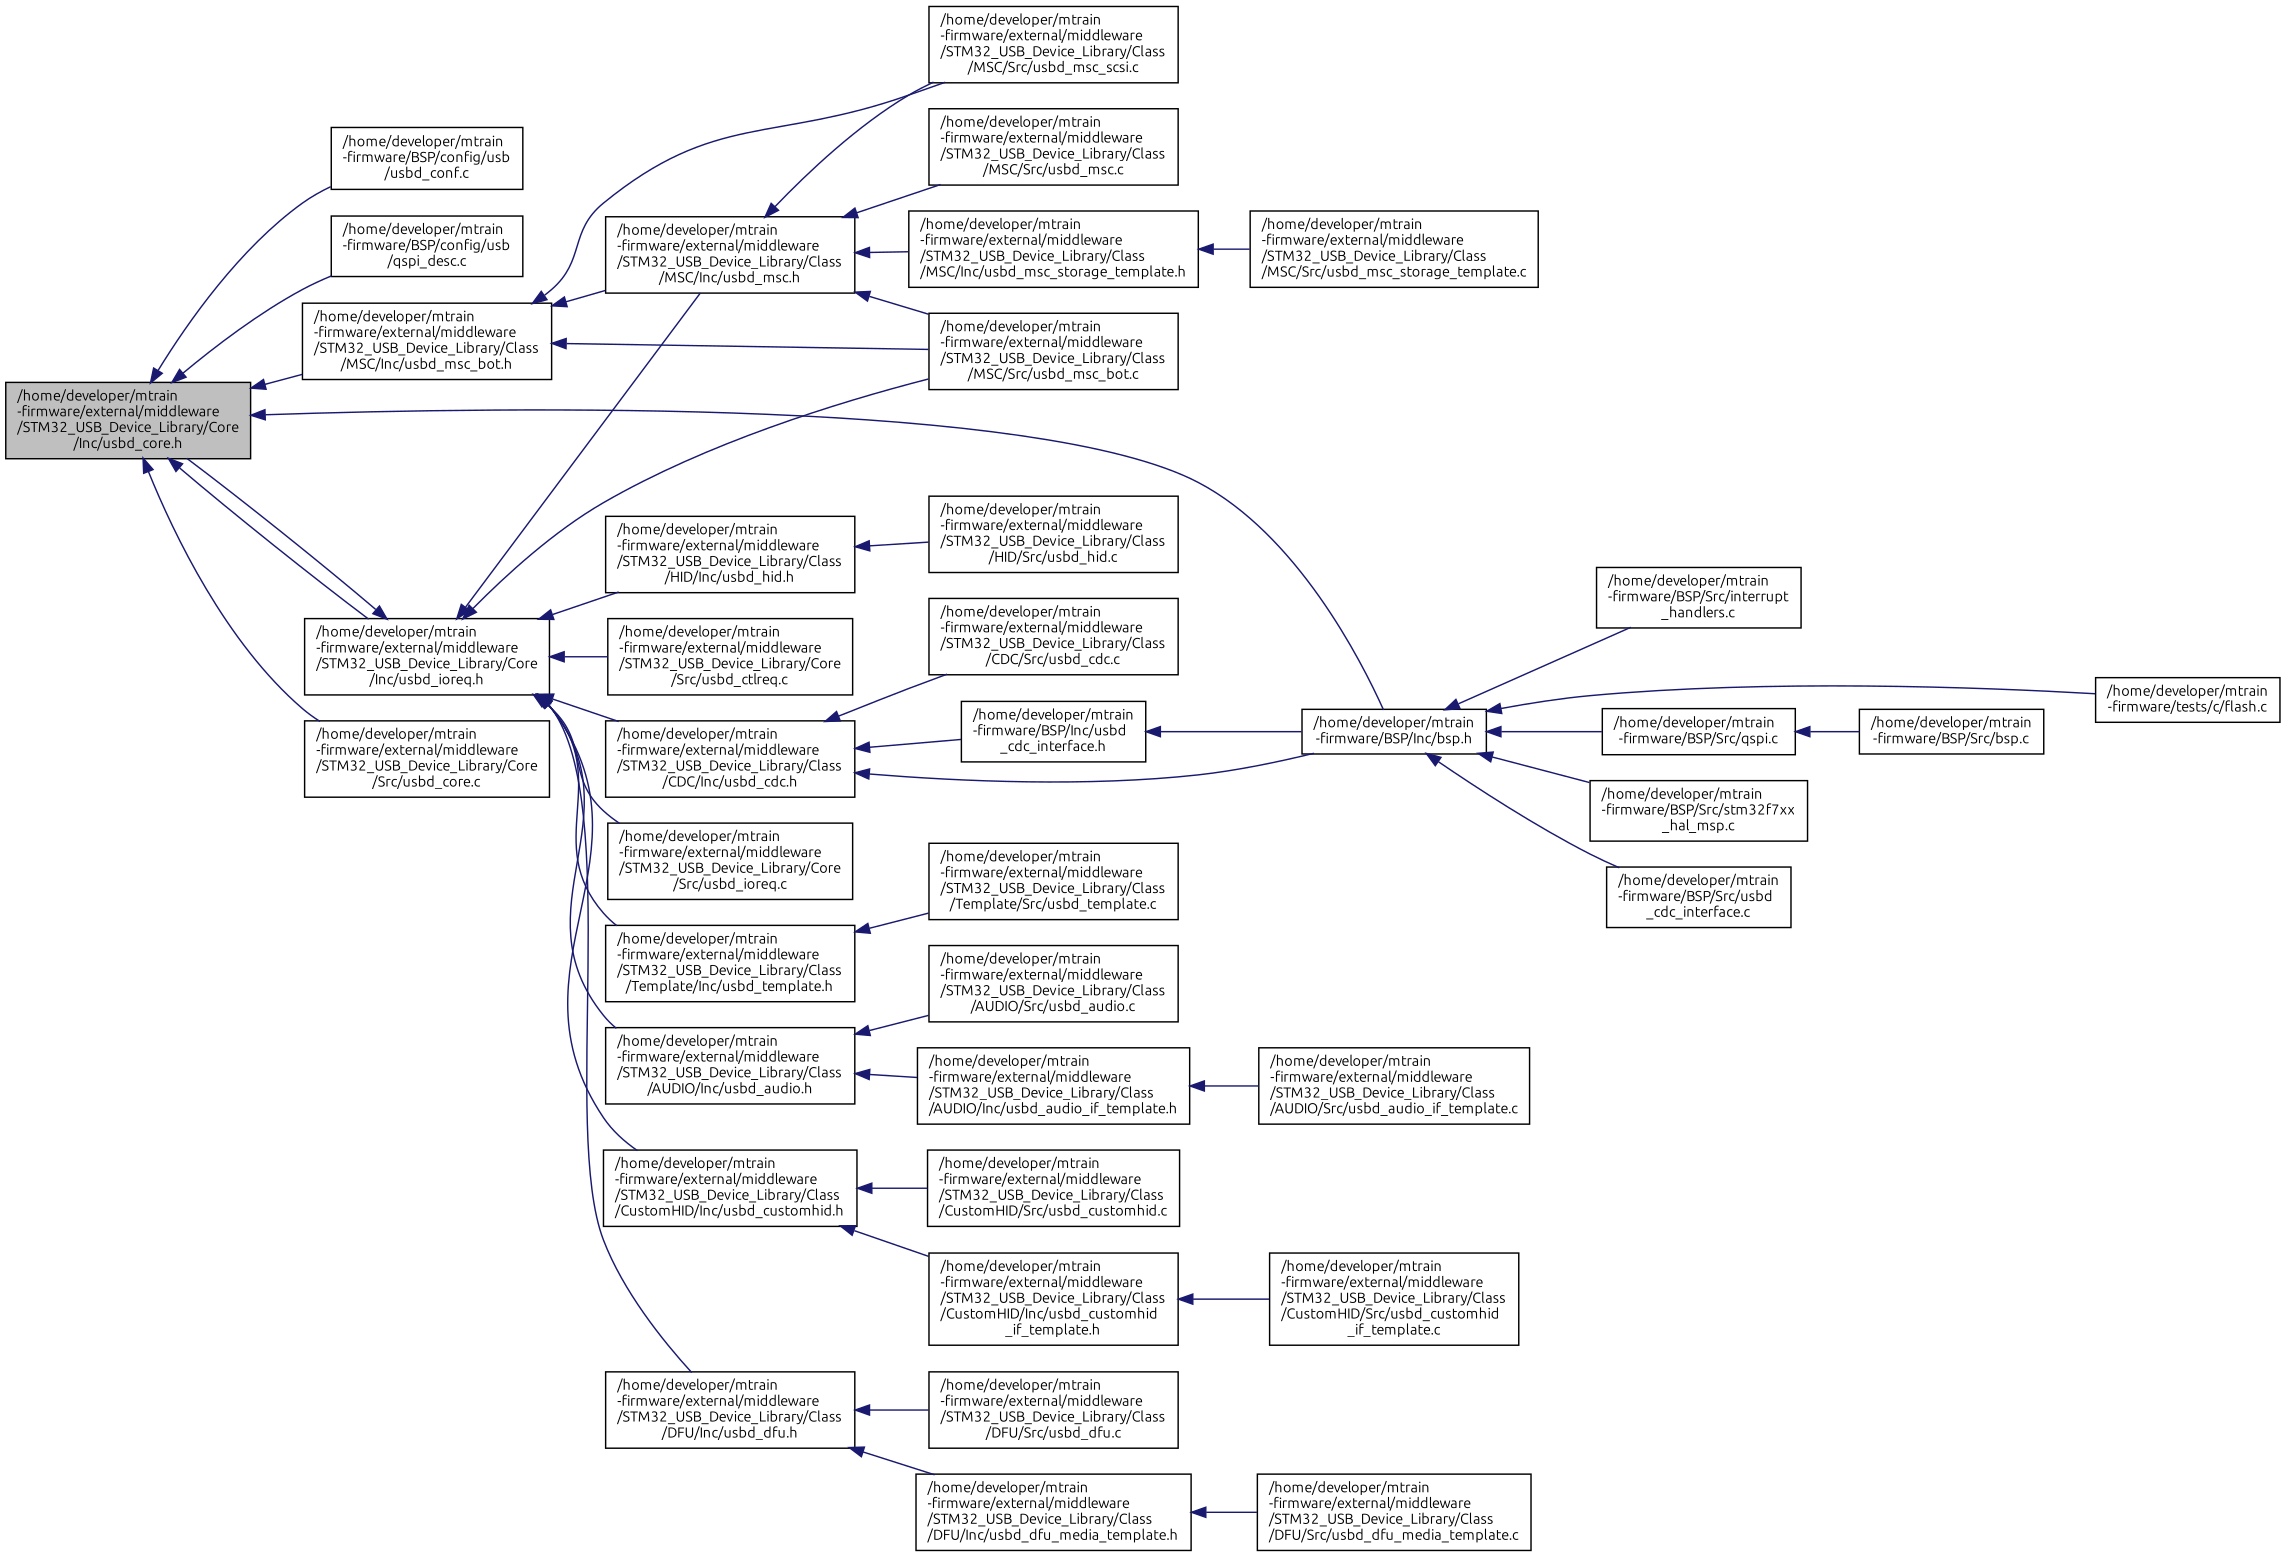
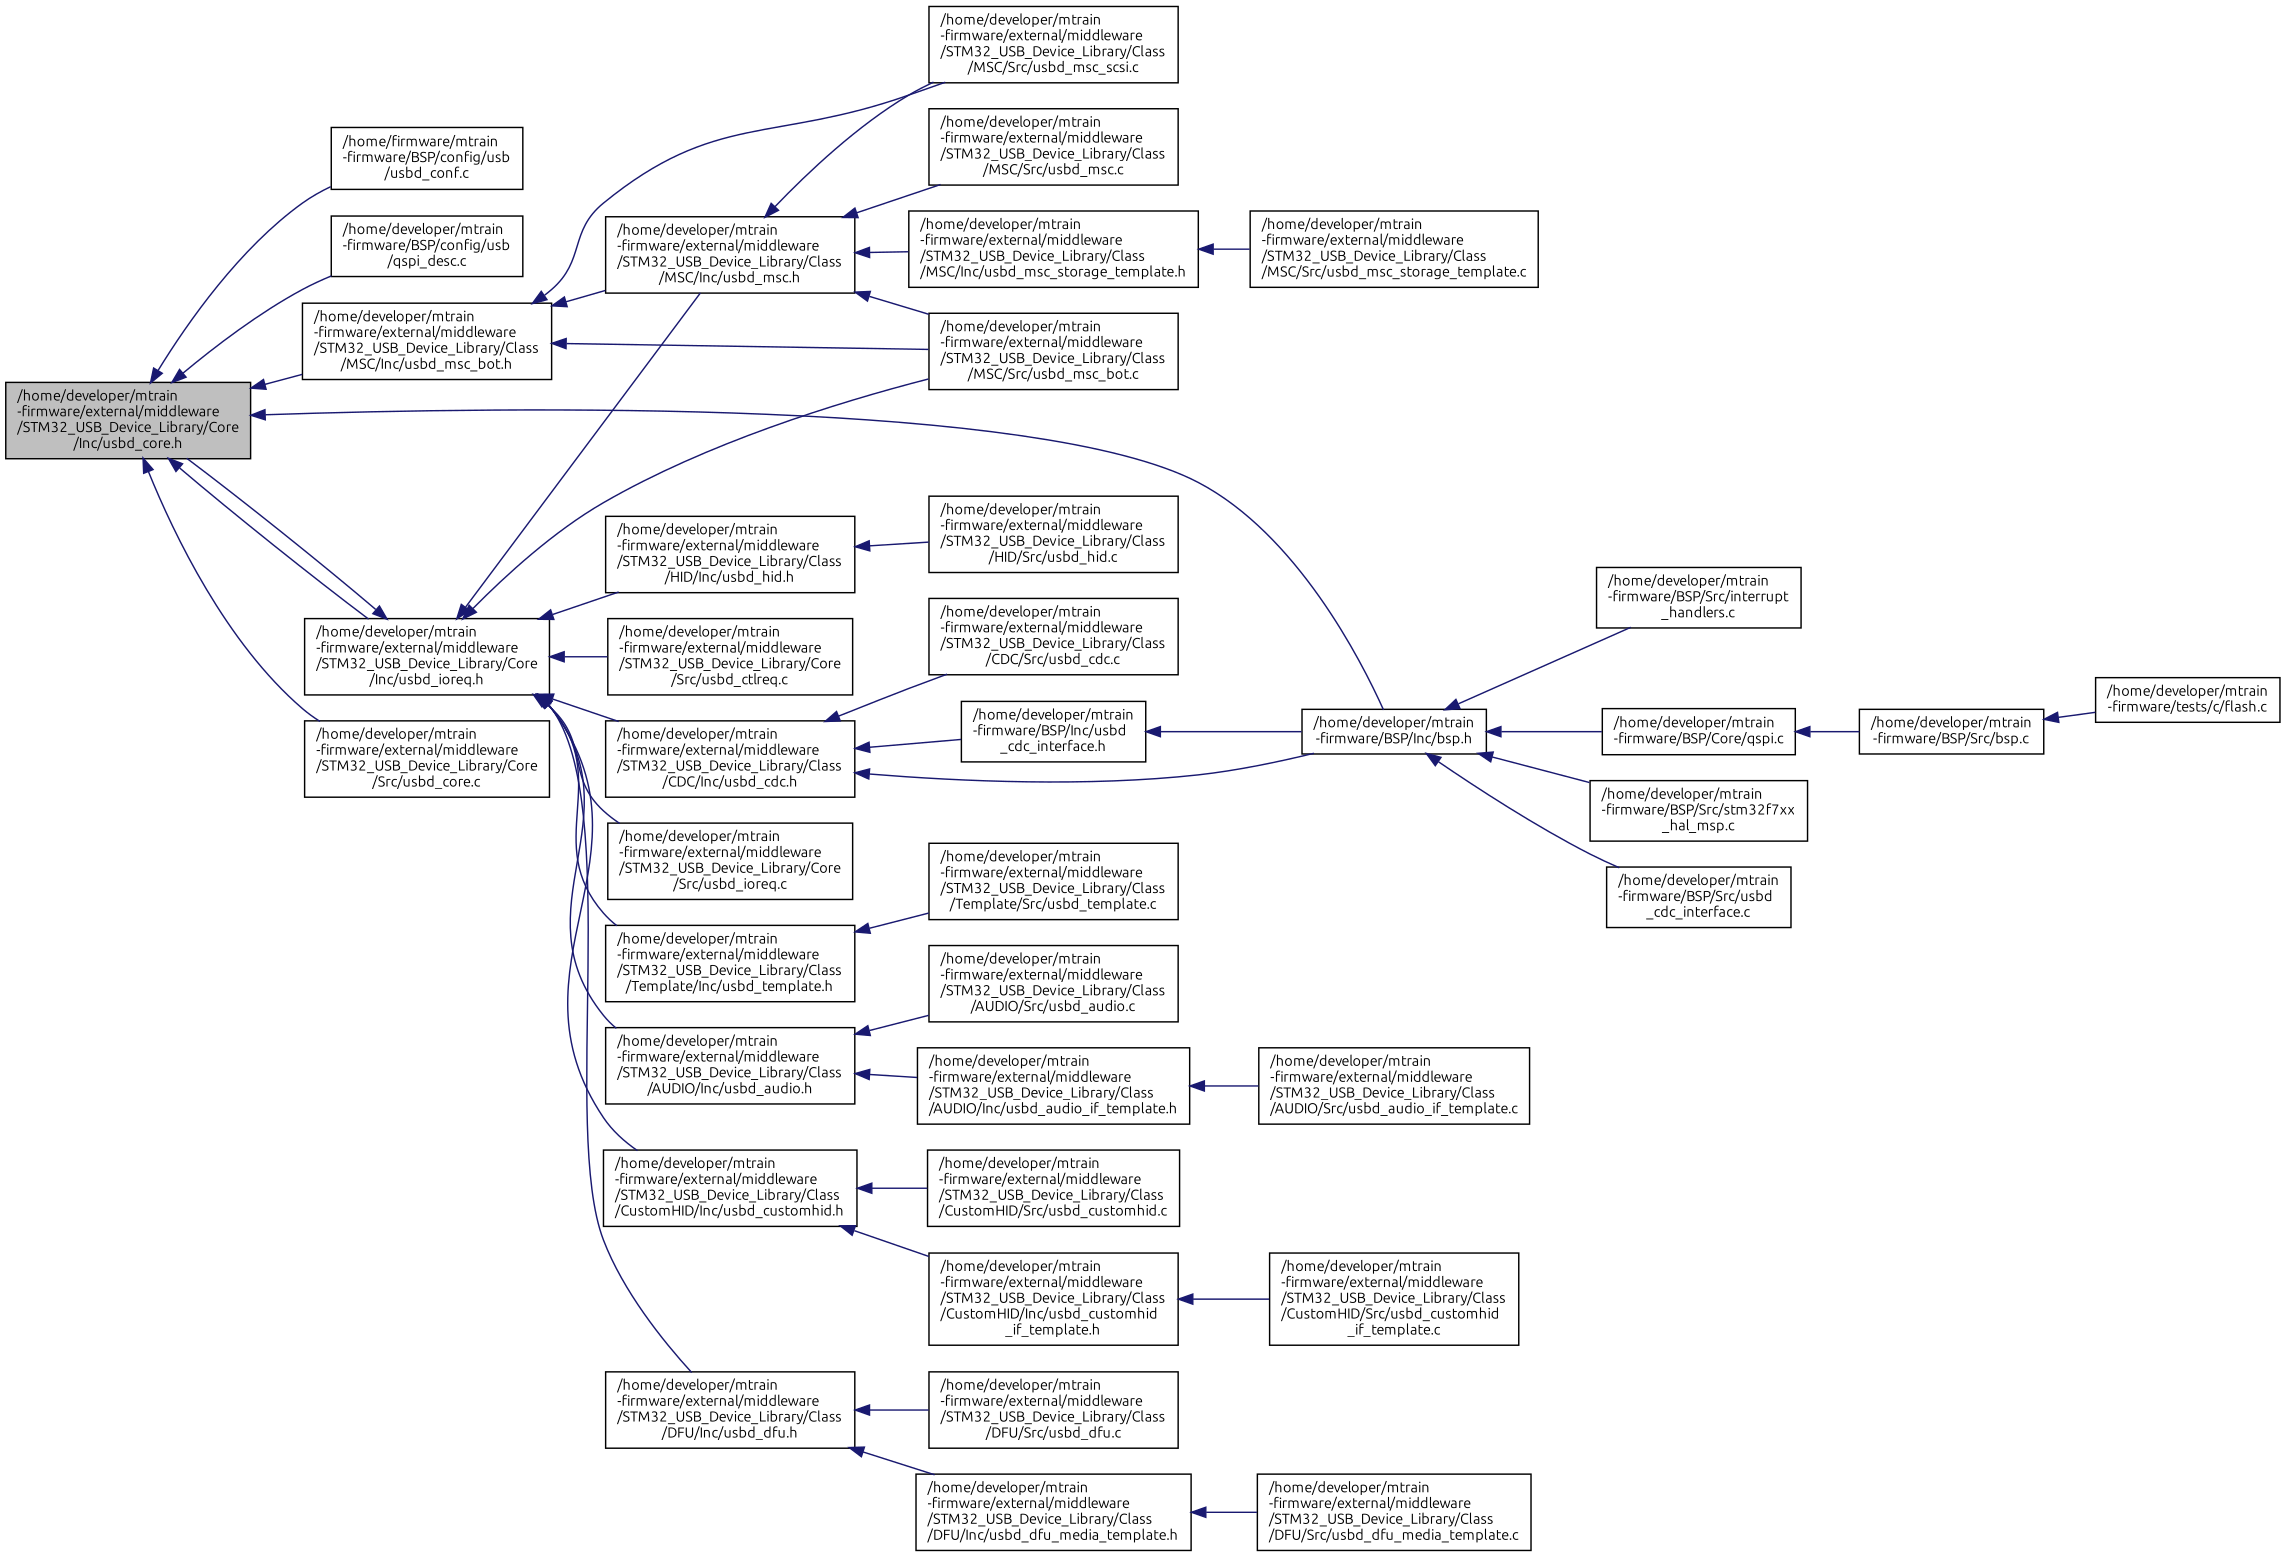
node "/home/developer/mtrain -firmware/BSP/config/usb /usbd_conf.c": label "/home/developer/mtrain -firmware/BSP/config/usb /usbd_conf.c" -> "/home/firmware/mtrain -firmware/BSP/config/usb /usbd_conf.c"
edge "/home/developer/mtrain -firmware/tests/c/flash.c" -> "/home/developer/mtrain -firmware/BSP/Inc/bsp.h": now "/home/developer/mtrain -firmware/tests/c/flash.c" -> "/home/developer/mtrain -firmware/BSP/Src/bsp.c"
node "/home/developer/mtrain -firmware/BSP/Src/qspi.c": label "/home/developer/mtrain -firmware/BSP/Src/qspi.c" -> "/home/developer/mtrain -firmware/BSP/Core/qspi.c"
